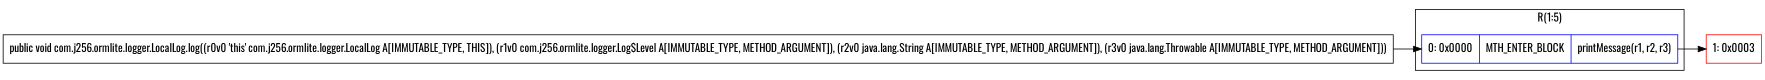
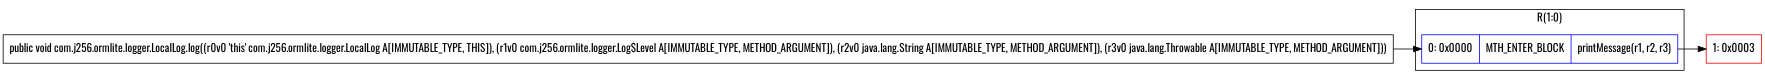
cluster "R(1:5)": label "R(1:5)" -> "R(1:0)"
